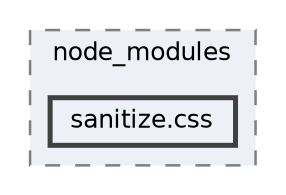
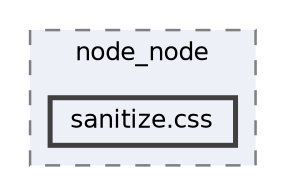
cluster "node_modules": label "node_modules" -> "node_node"
